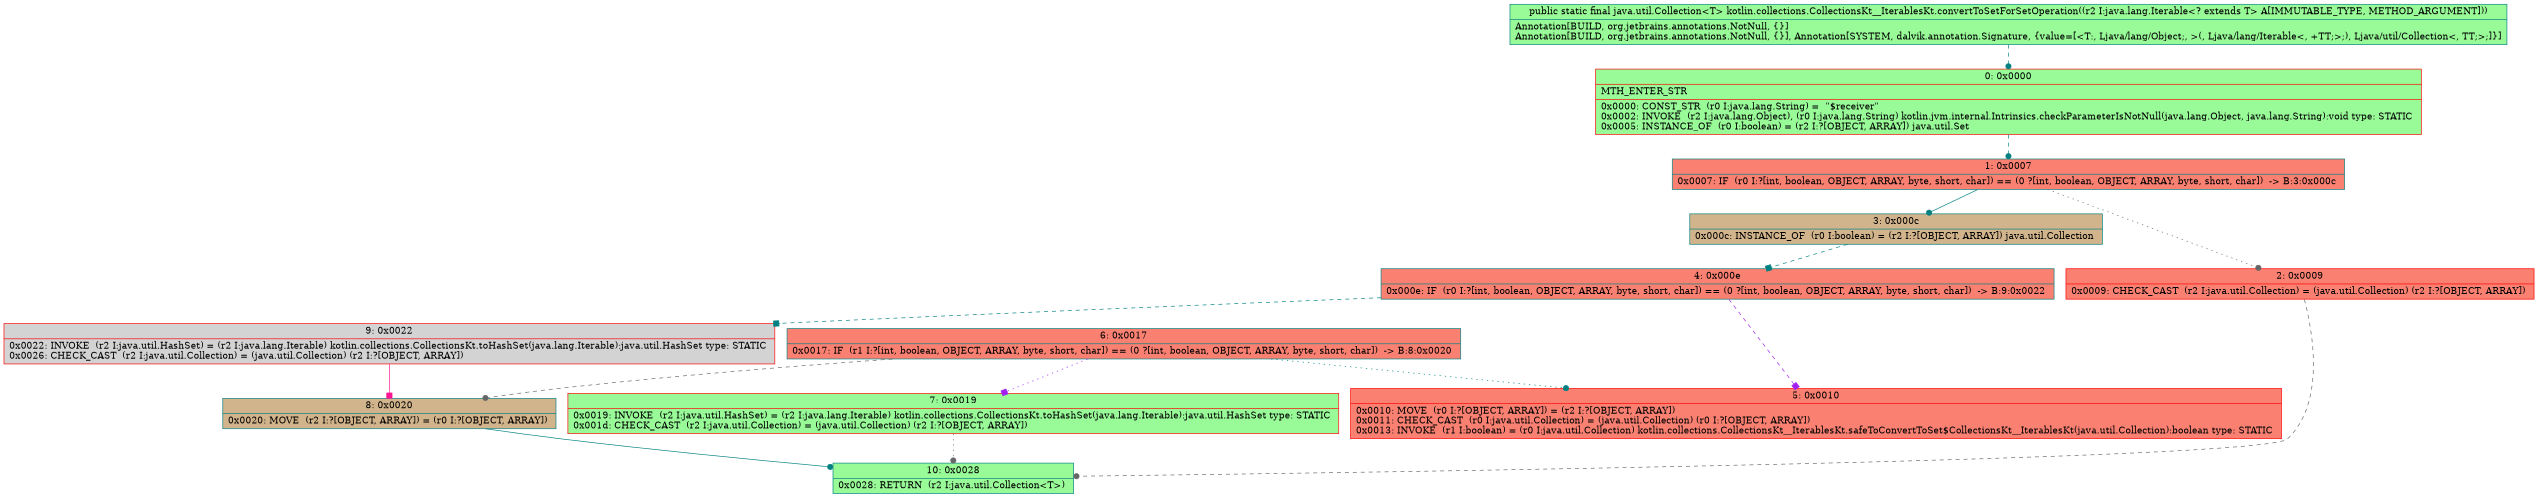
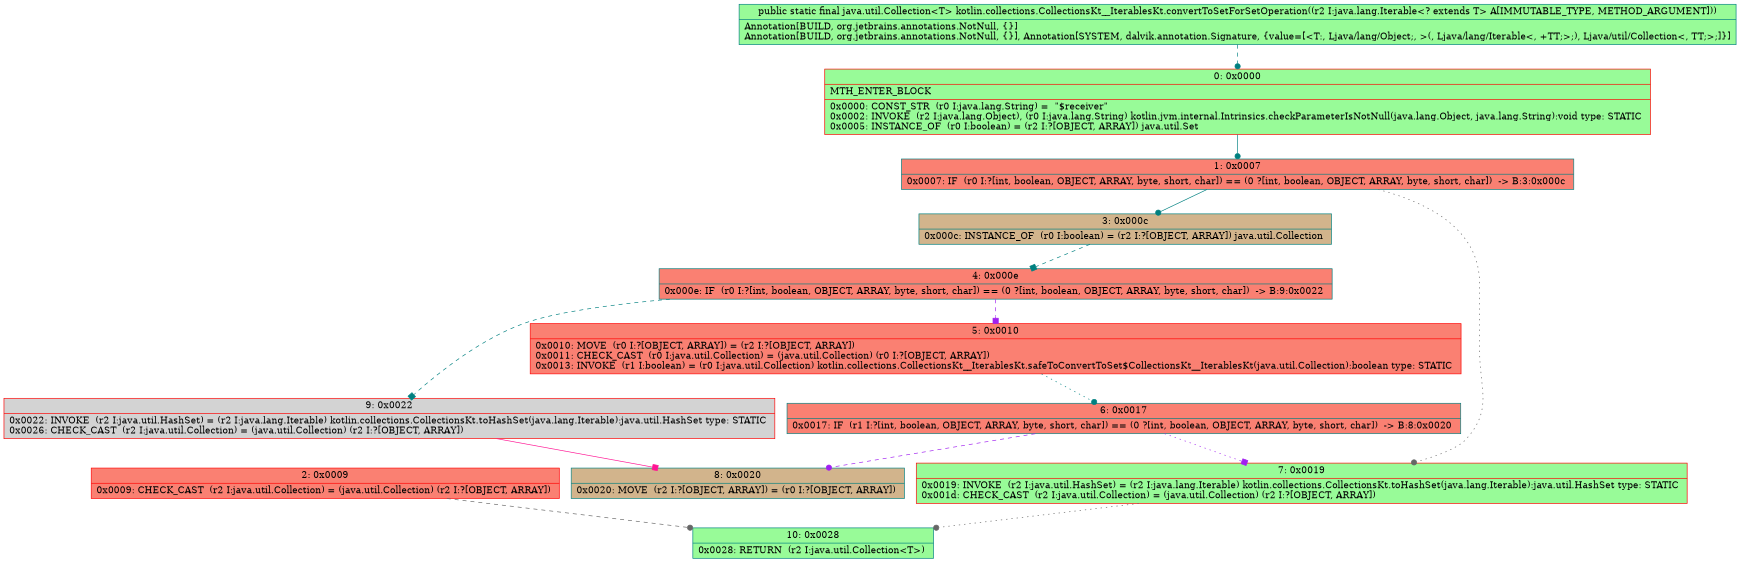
node "0: 0x0000": text "MTH_ENTER_STR" -> "MTH_ENTER_BLOCK"
edge "0: 0x0000" -> "1: 0x0007": style dashed -> solid
edge "1: 0x0007" -> "2: 0x0009": now "1: 0x0007" -> "7: 0x0019"
edge "6: 0x0017" -> "5: 0x0010": reversed
edge "6: 0x0017" -> "8: 0x0020": color gray40 -> purple
edge "8: 0x0020" -> "10: 0x0028": removed
